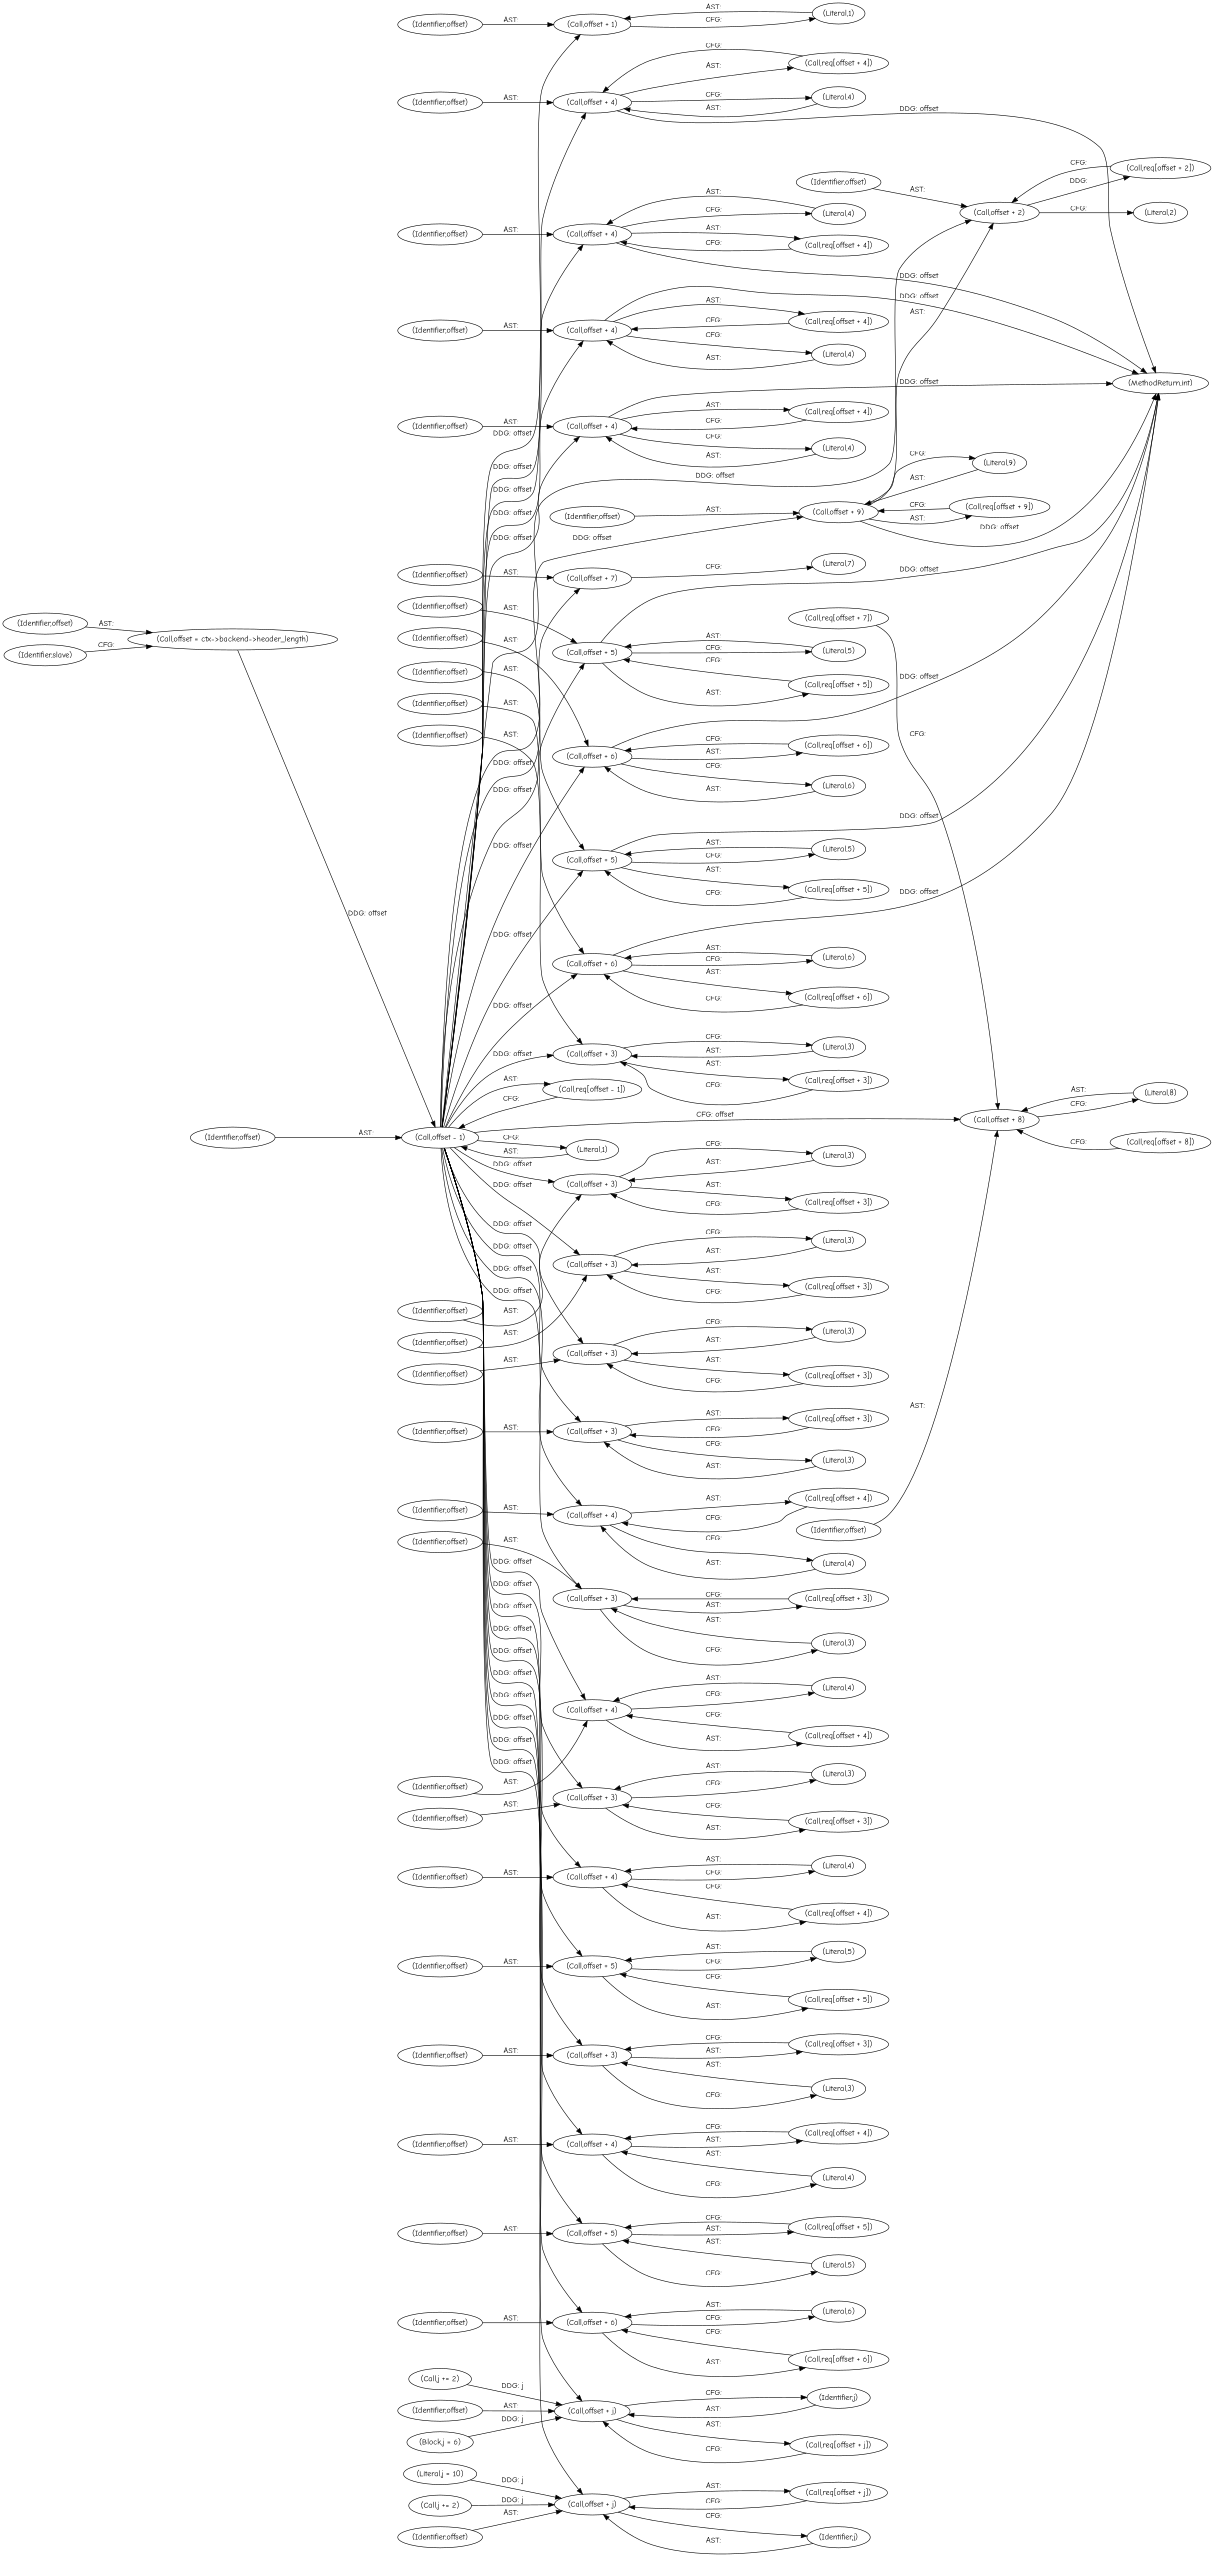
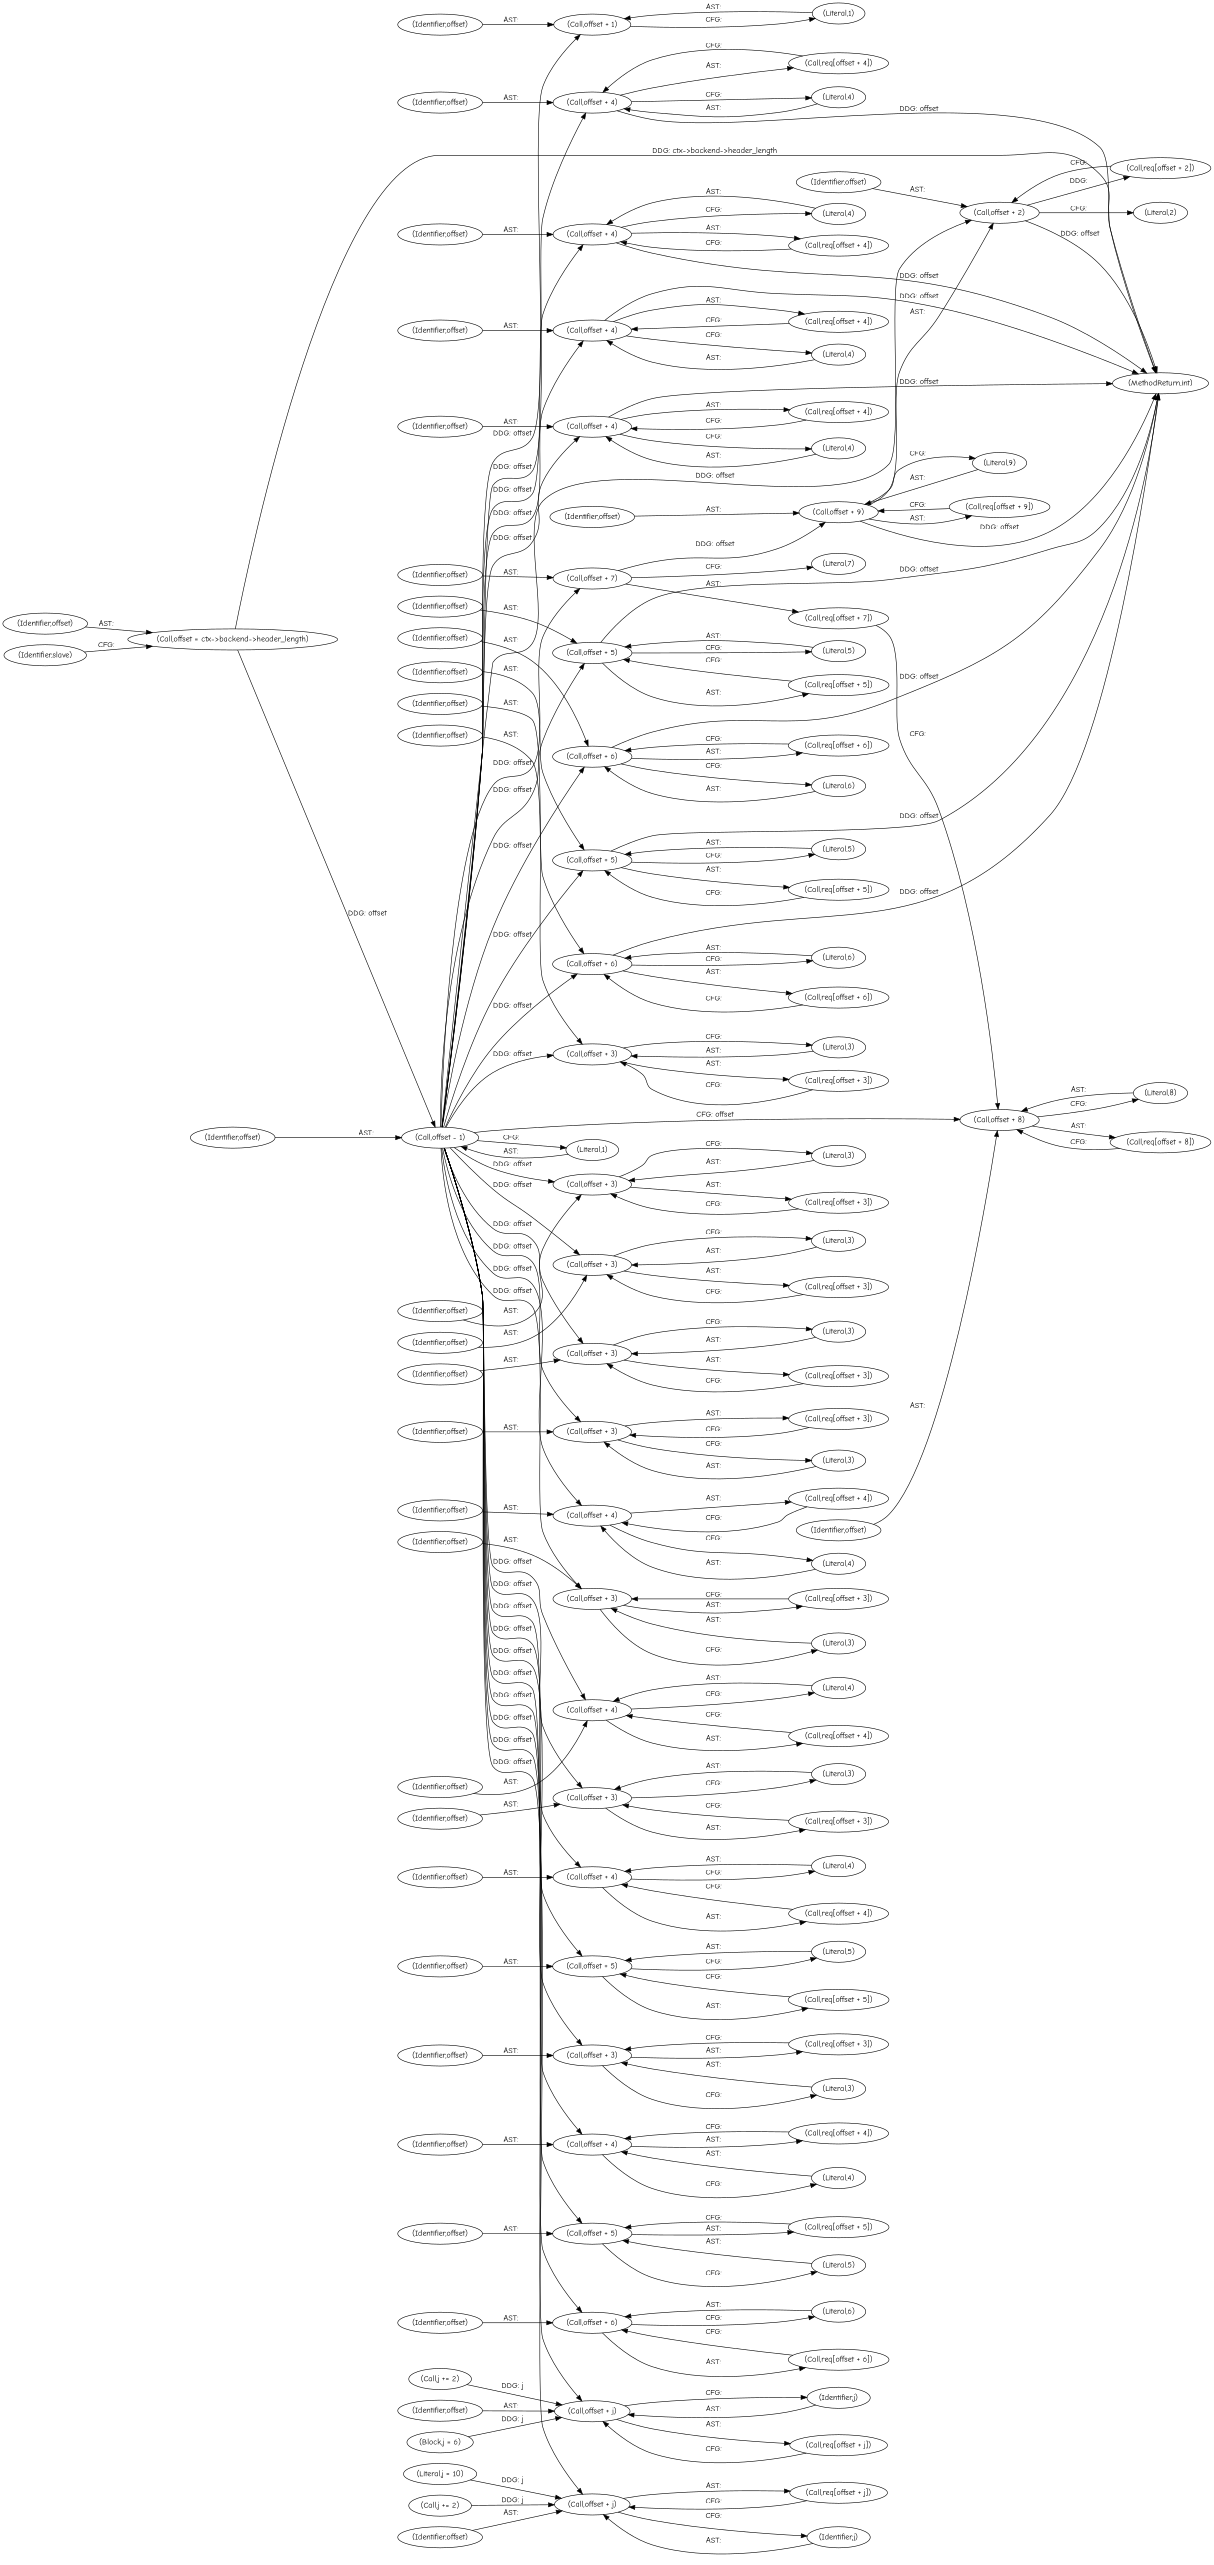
edge "(Call,offset = ctx->backend->header_length)" -> "(MethodReturn,int)": added, label "DDG: ctx->backend->header_length"
edge "(Call,offset + 2)" -> "(MethodReturn,int)": added, label "DDG: offset"
edge "(Call,offset + 7)" -> "(Call,req[offset + 7])": added, label "AST:"
edge "(Call,offset - 1)" -> "(Call,offset + 9)": now "(Call,offset + 7)" -> "(Call,offset + 9)"
node "(Call,req[offset - 1])": removed
edge "(Call,offset + 8)" -> "(Call,req[offset + 8])": added, label "AST:"
